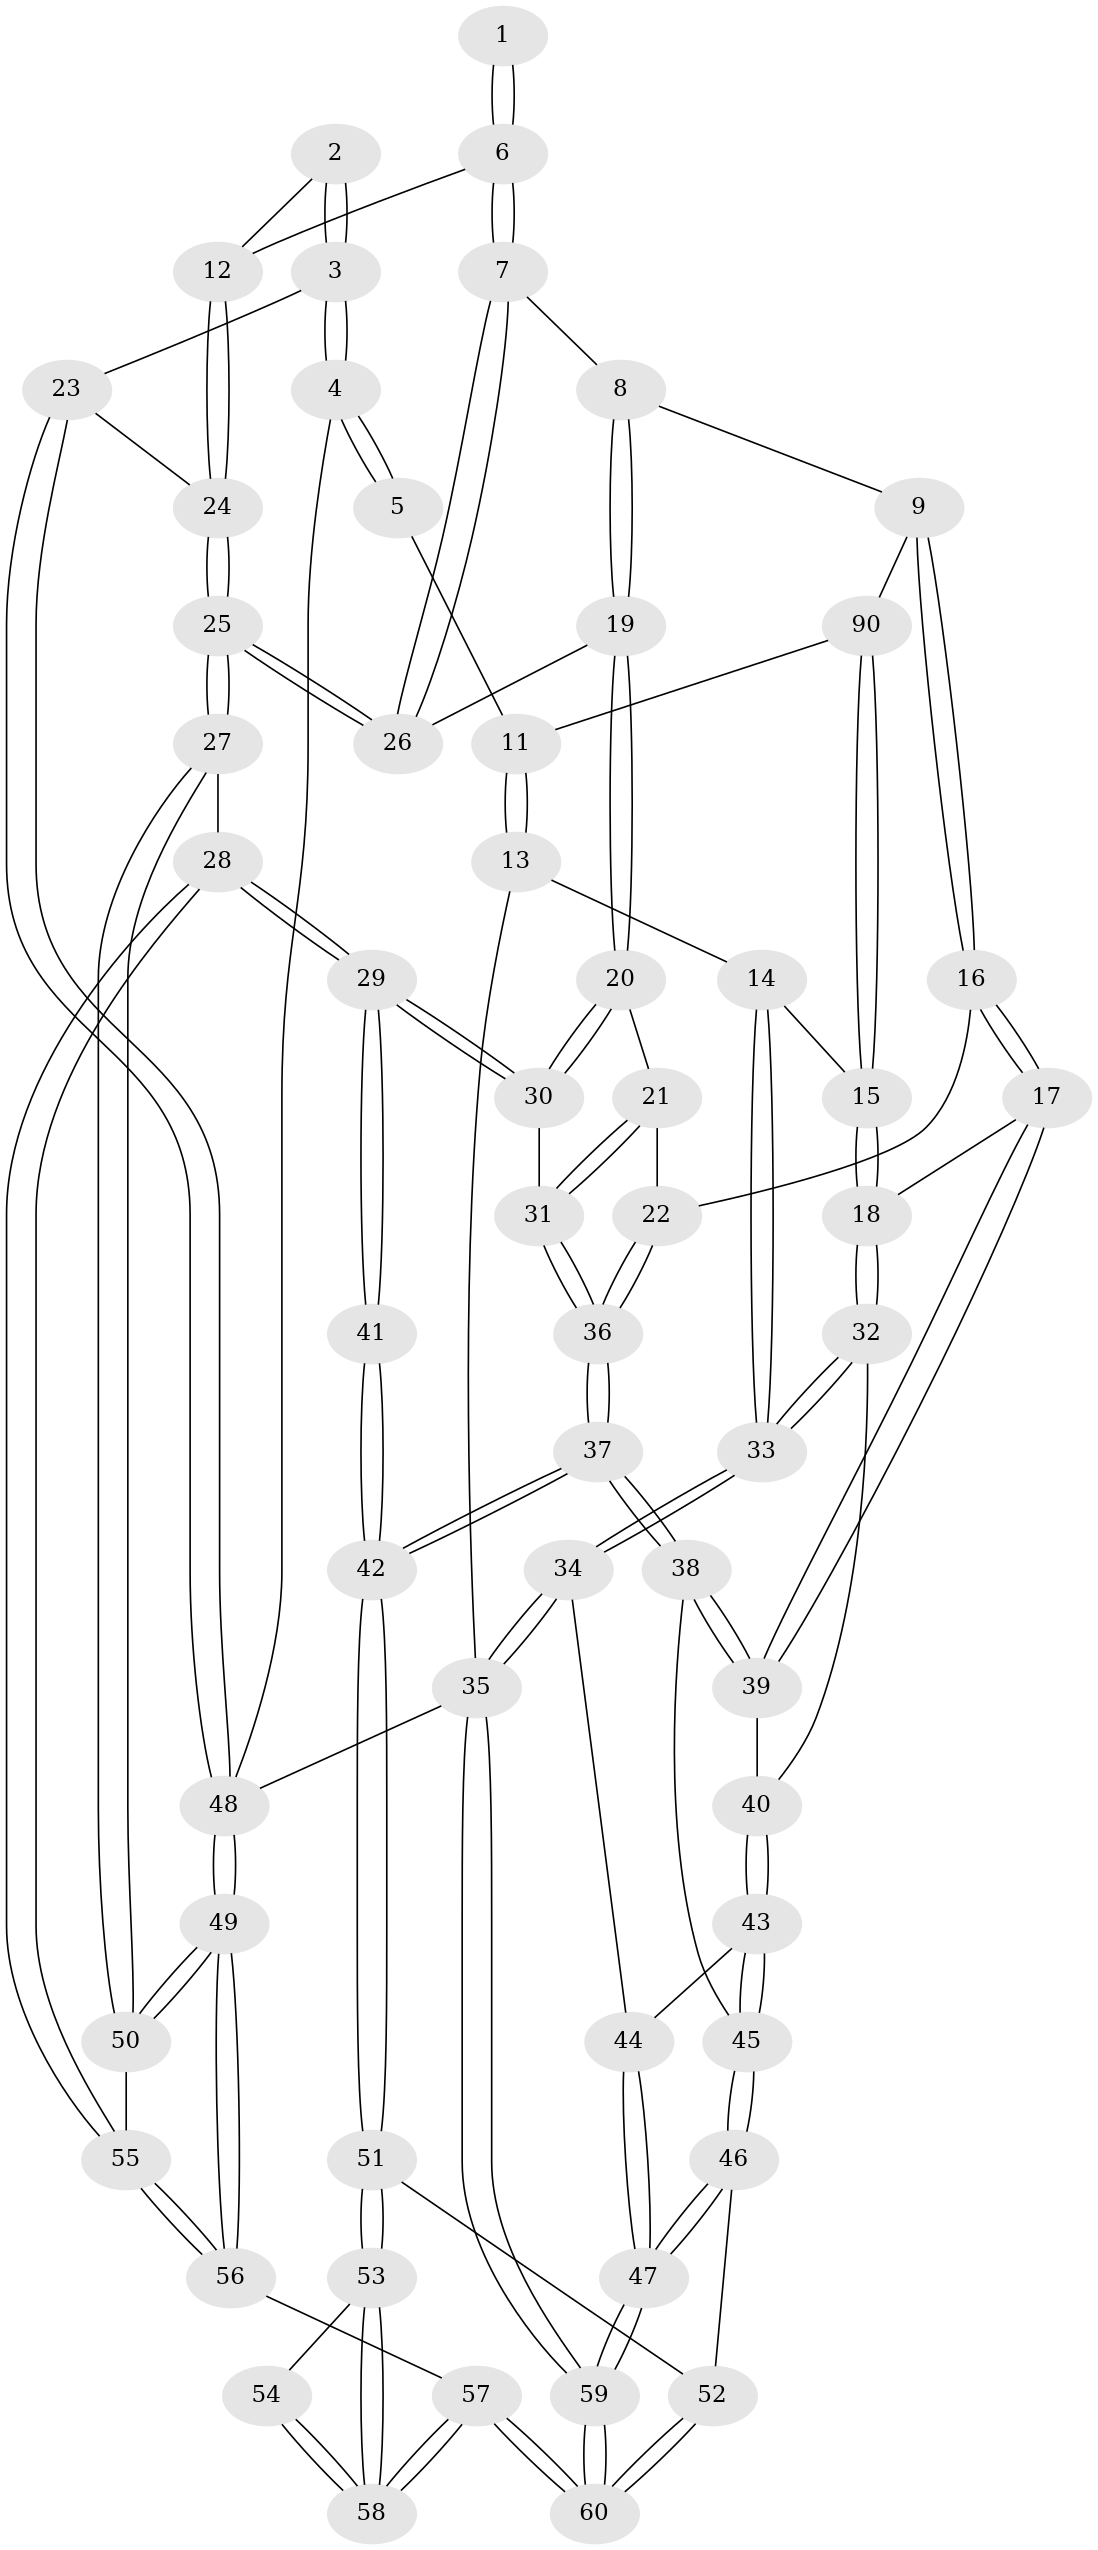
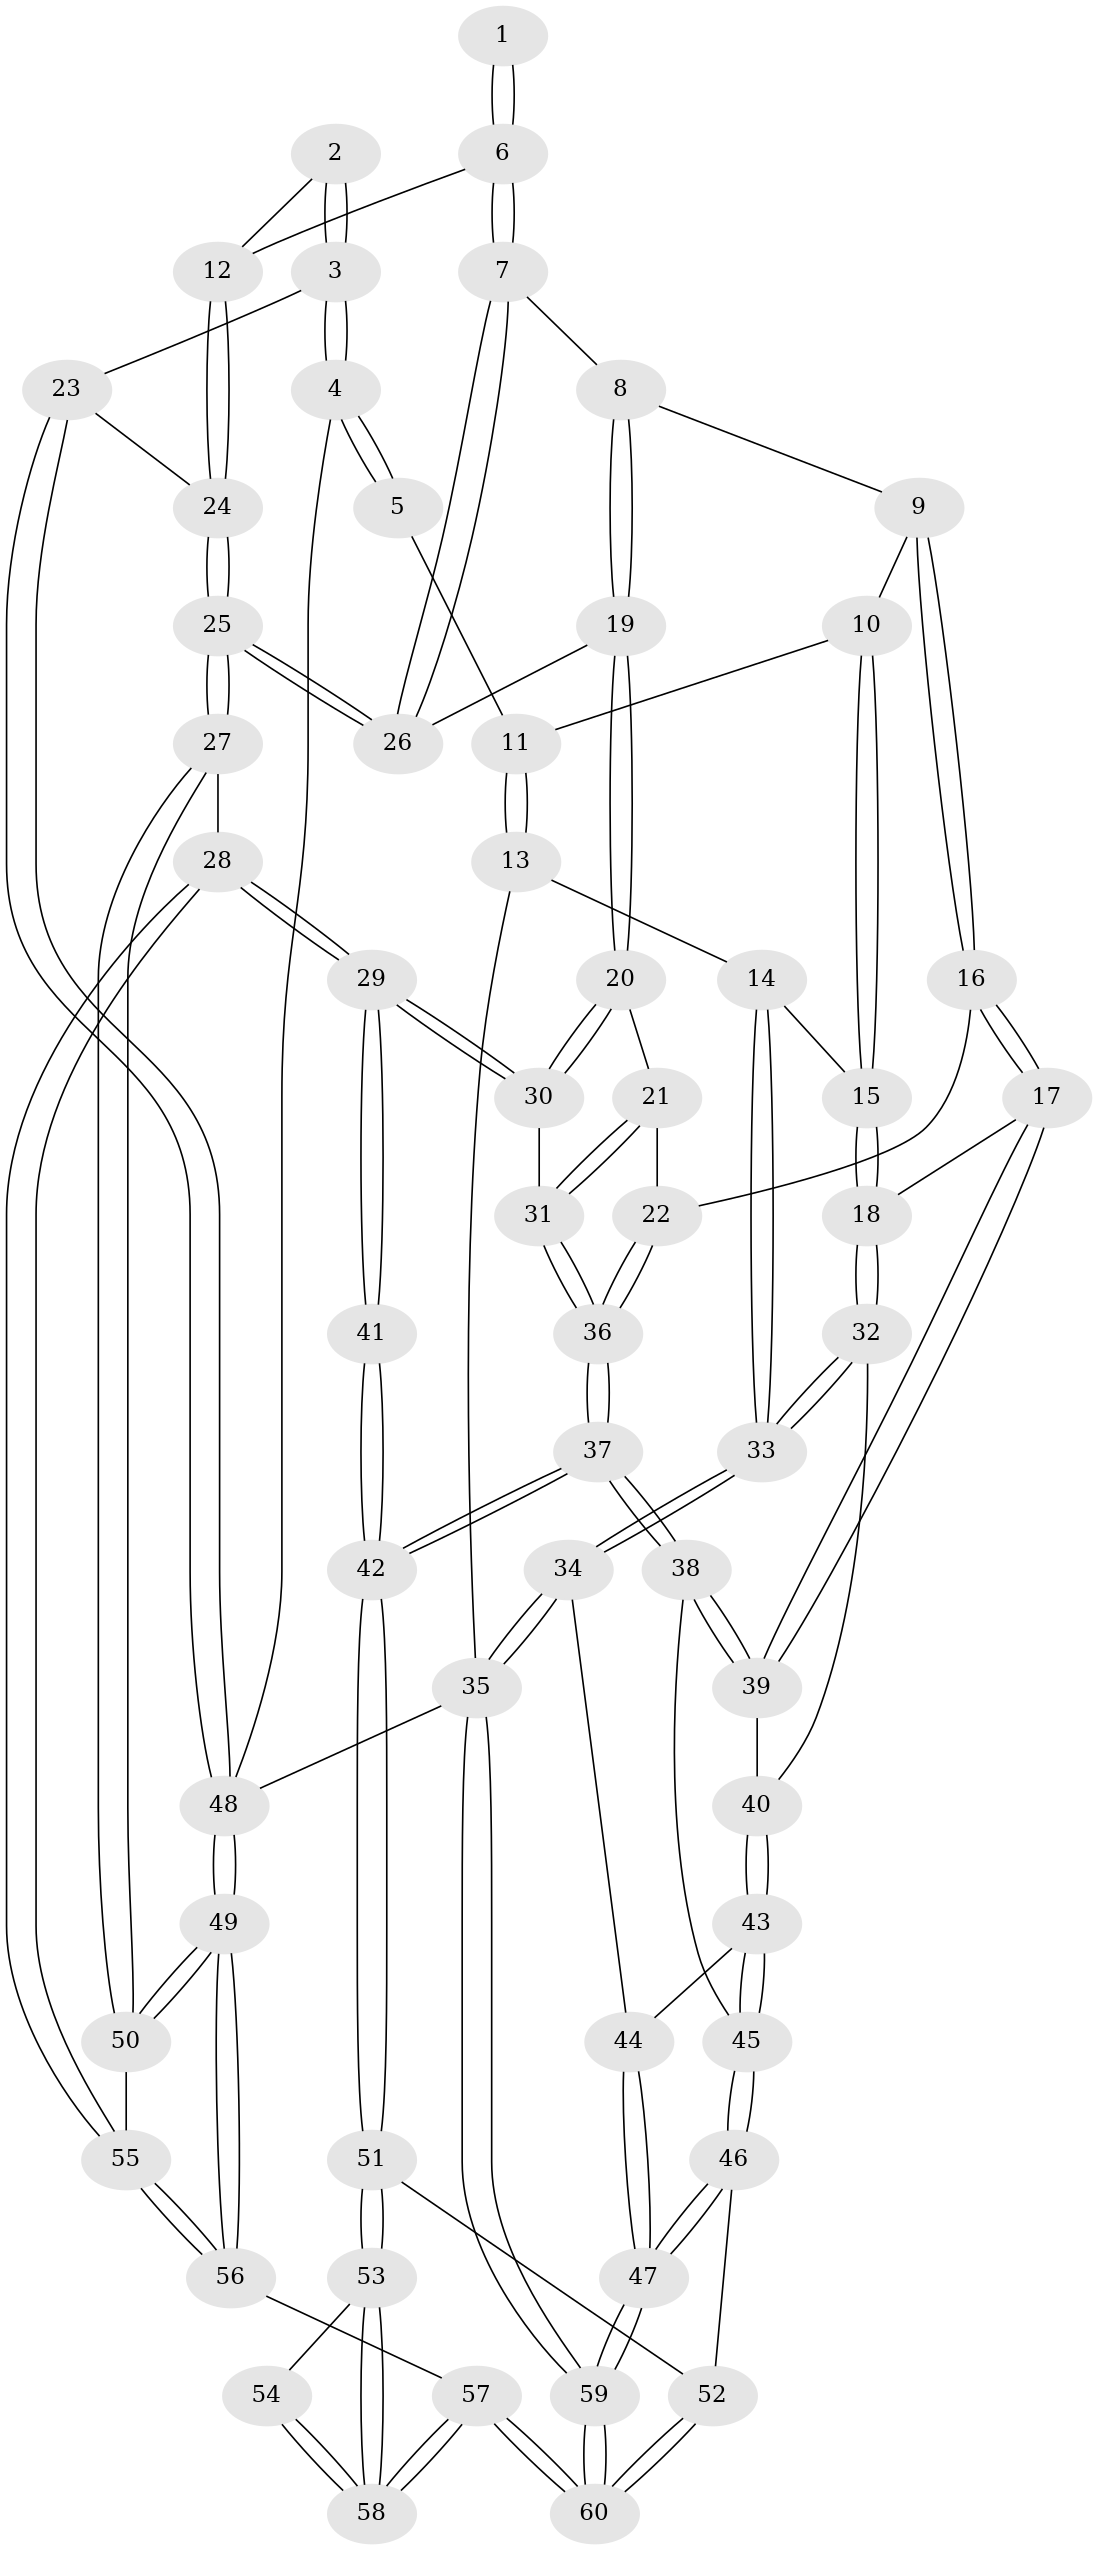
node "90": label "90" -> "10"
